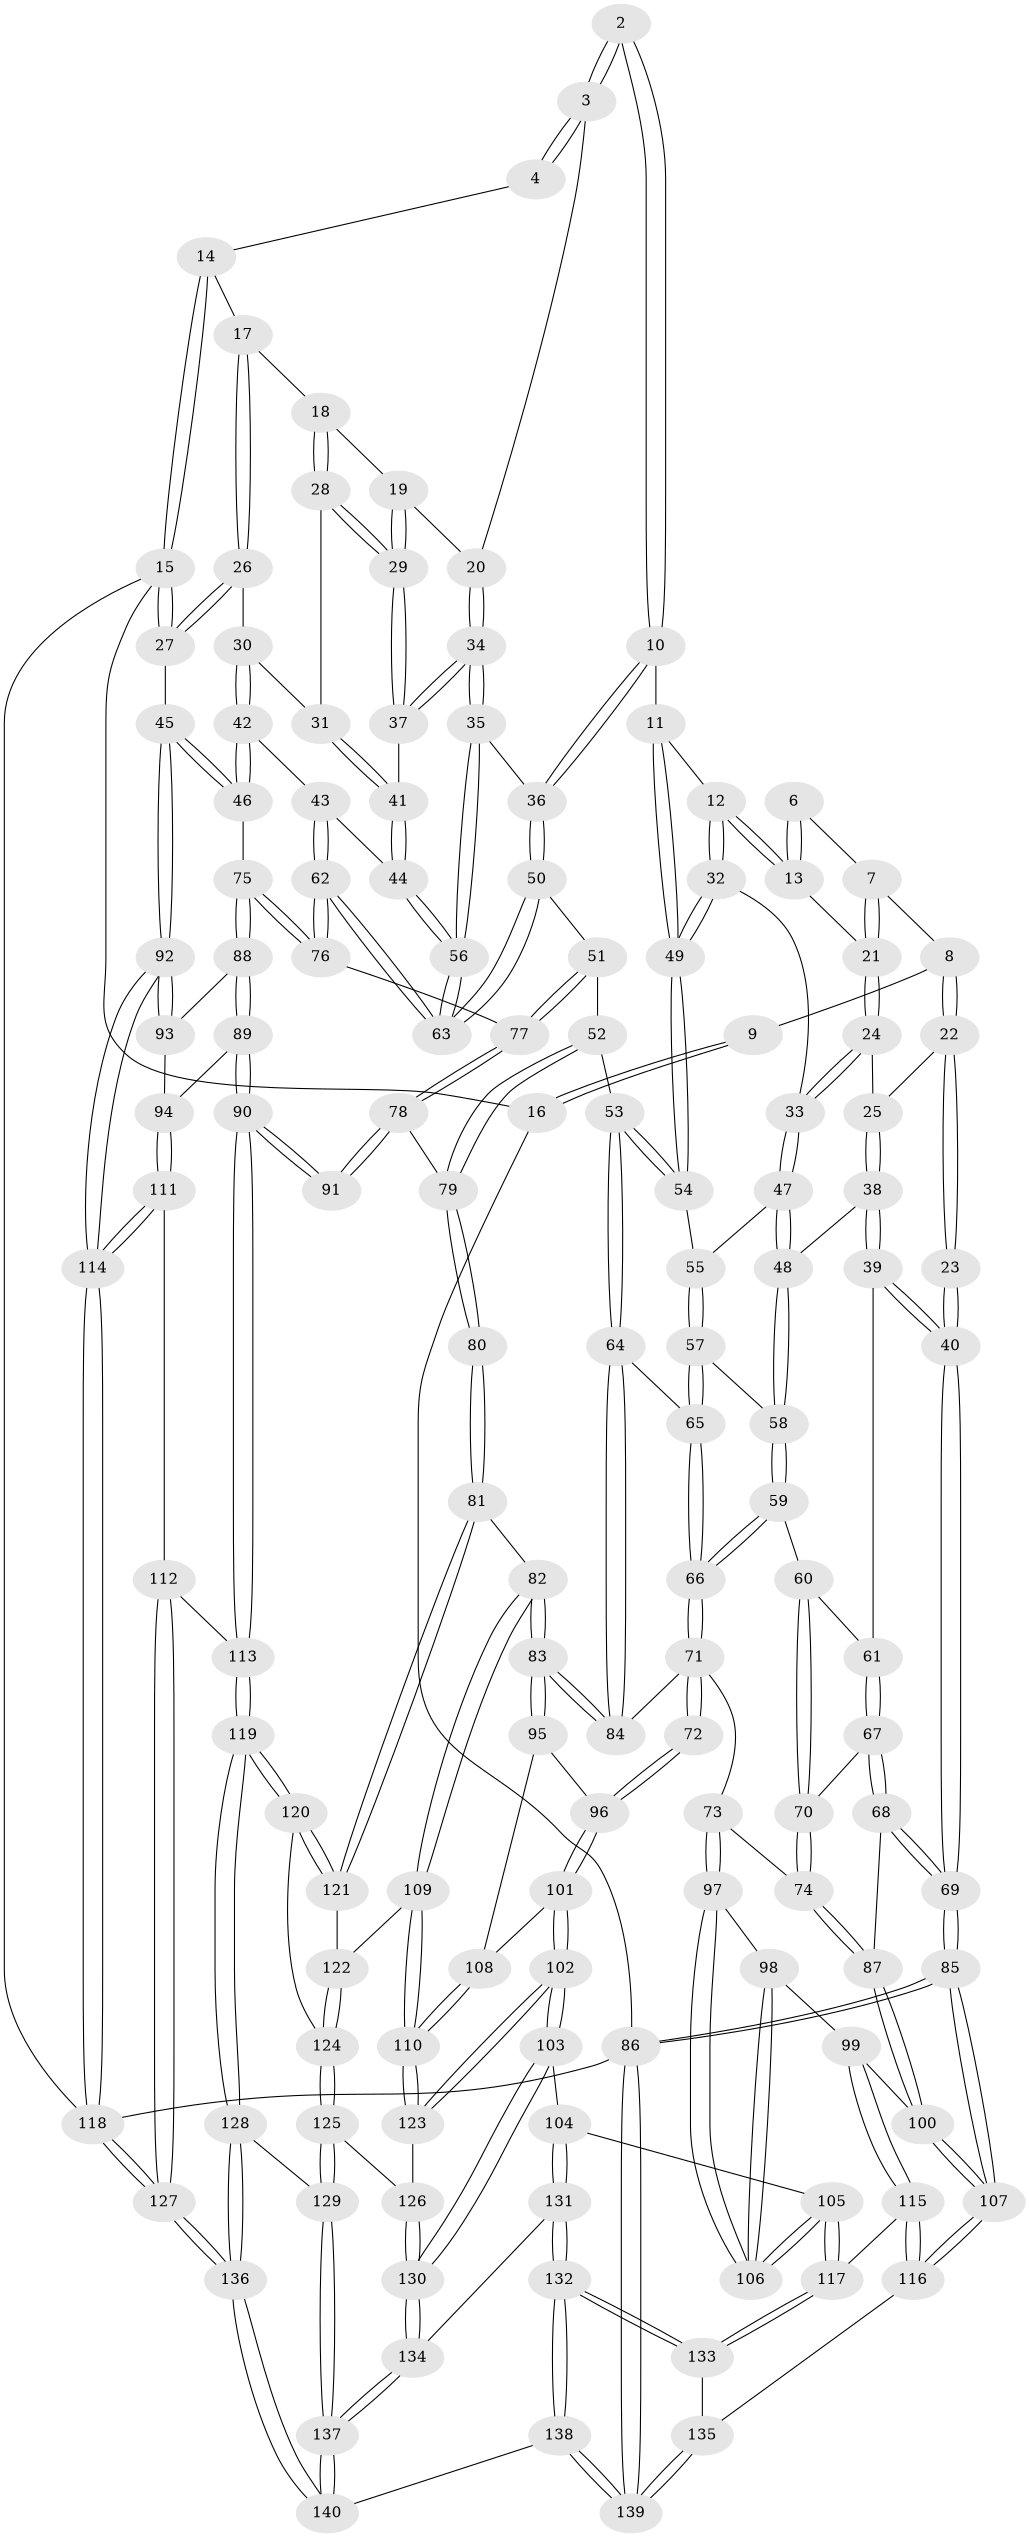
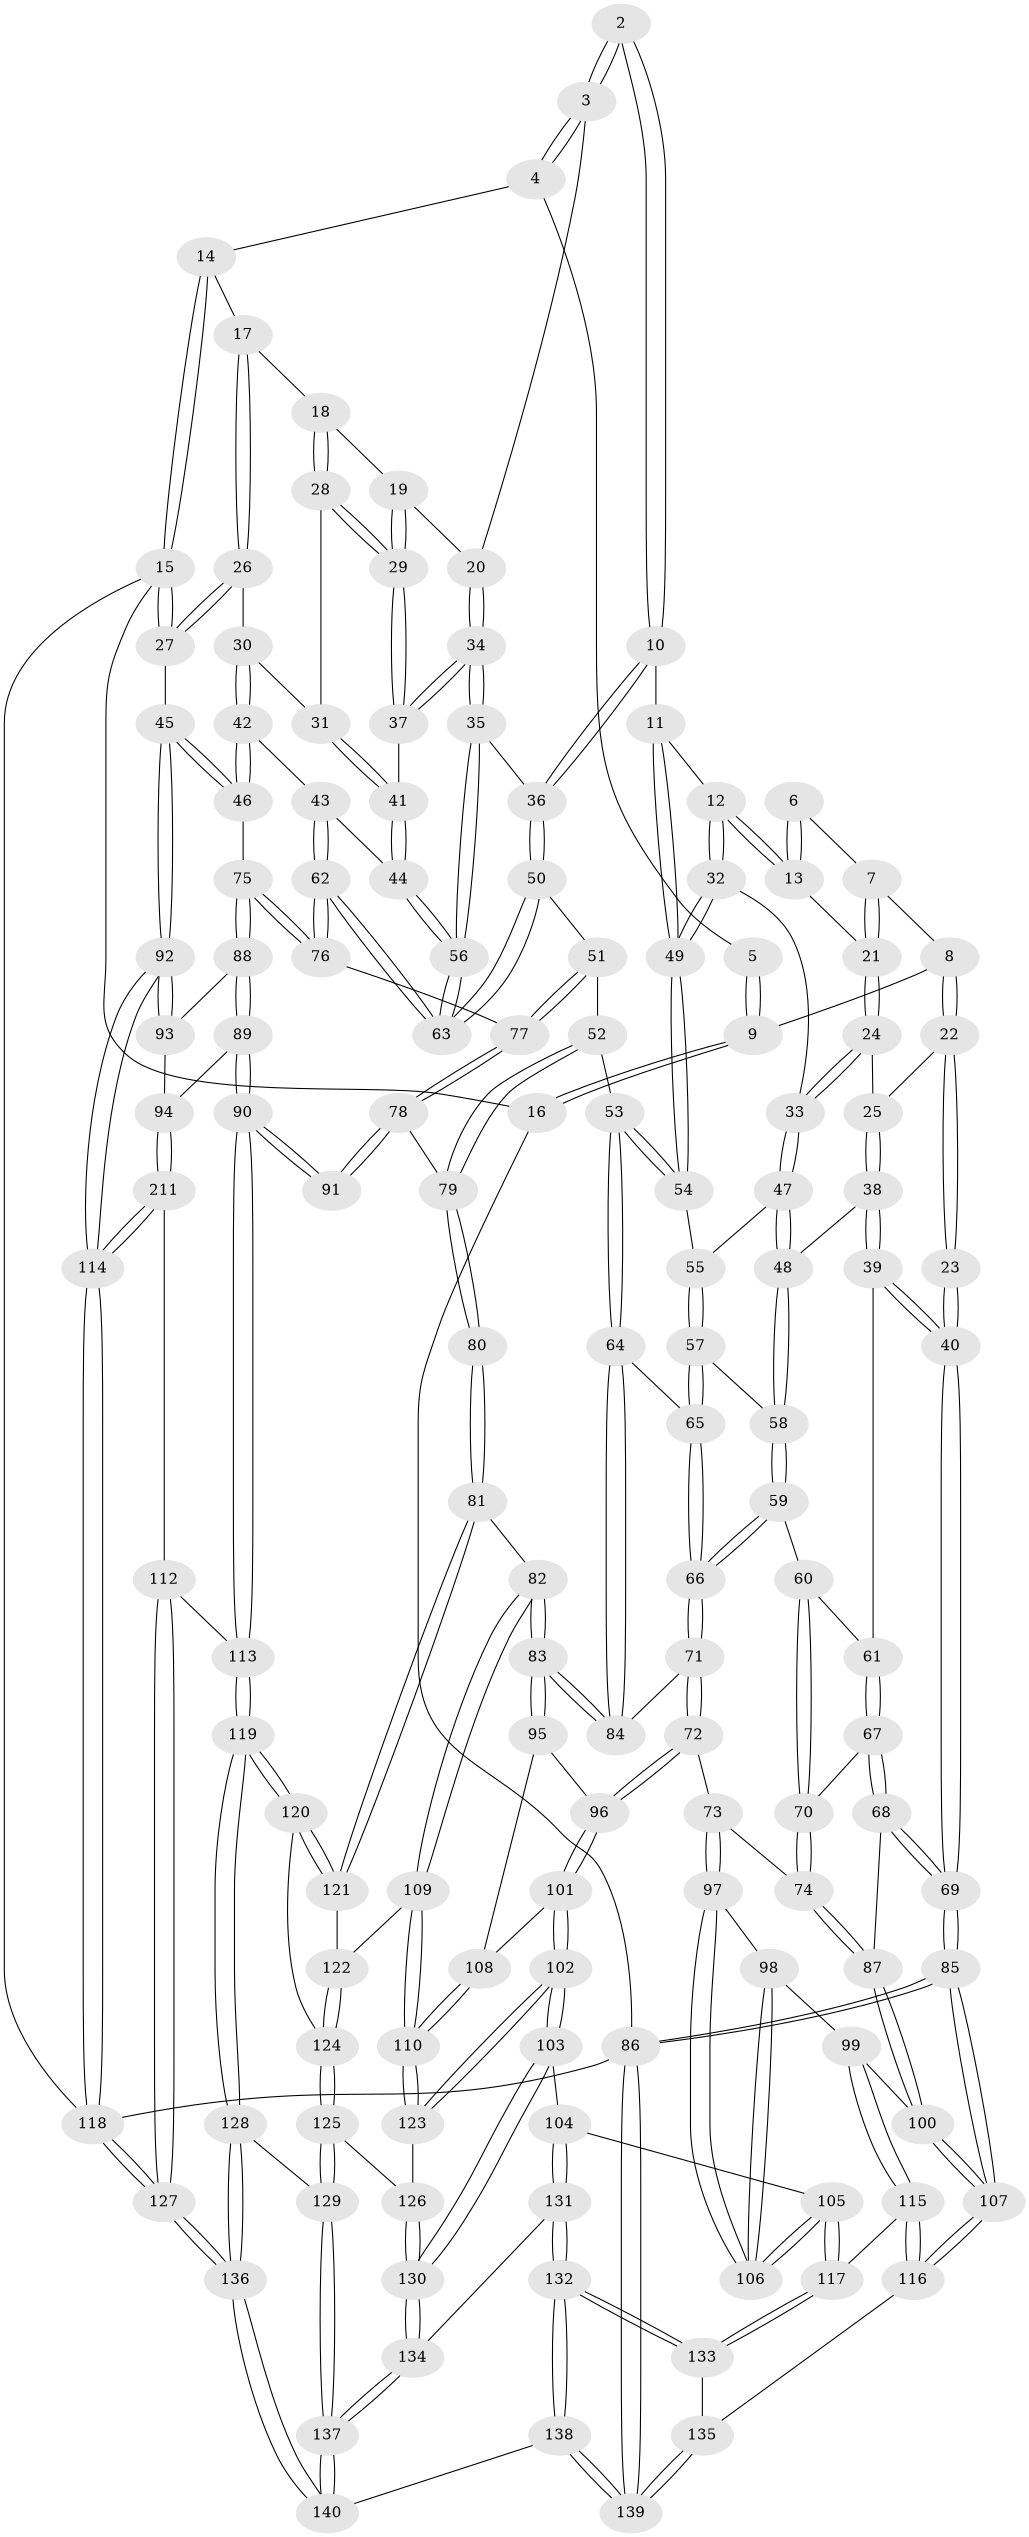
node "5": added
node "111": label "111" -> "211"
edge "71" -- "73": now "72" -- "73"
